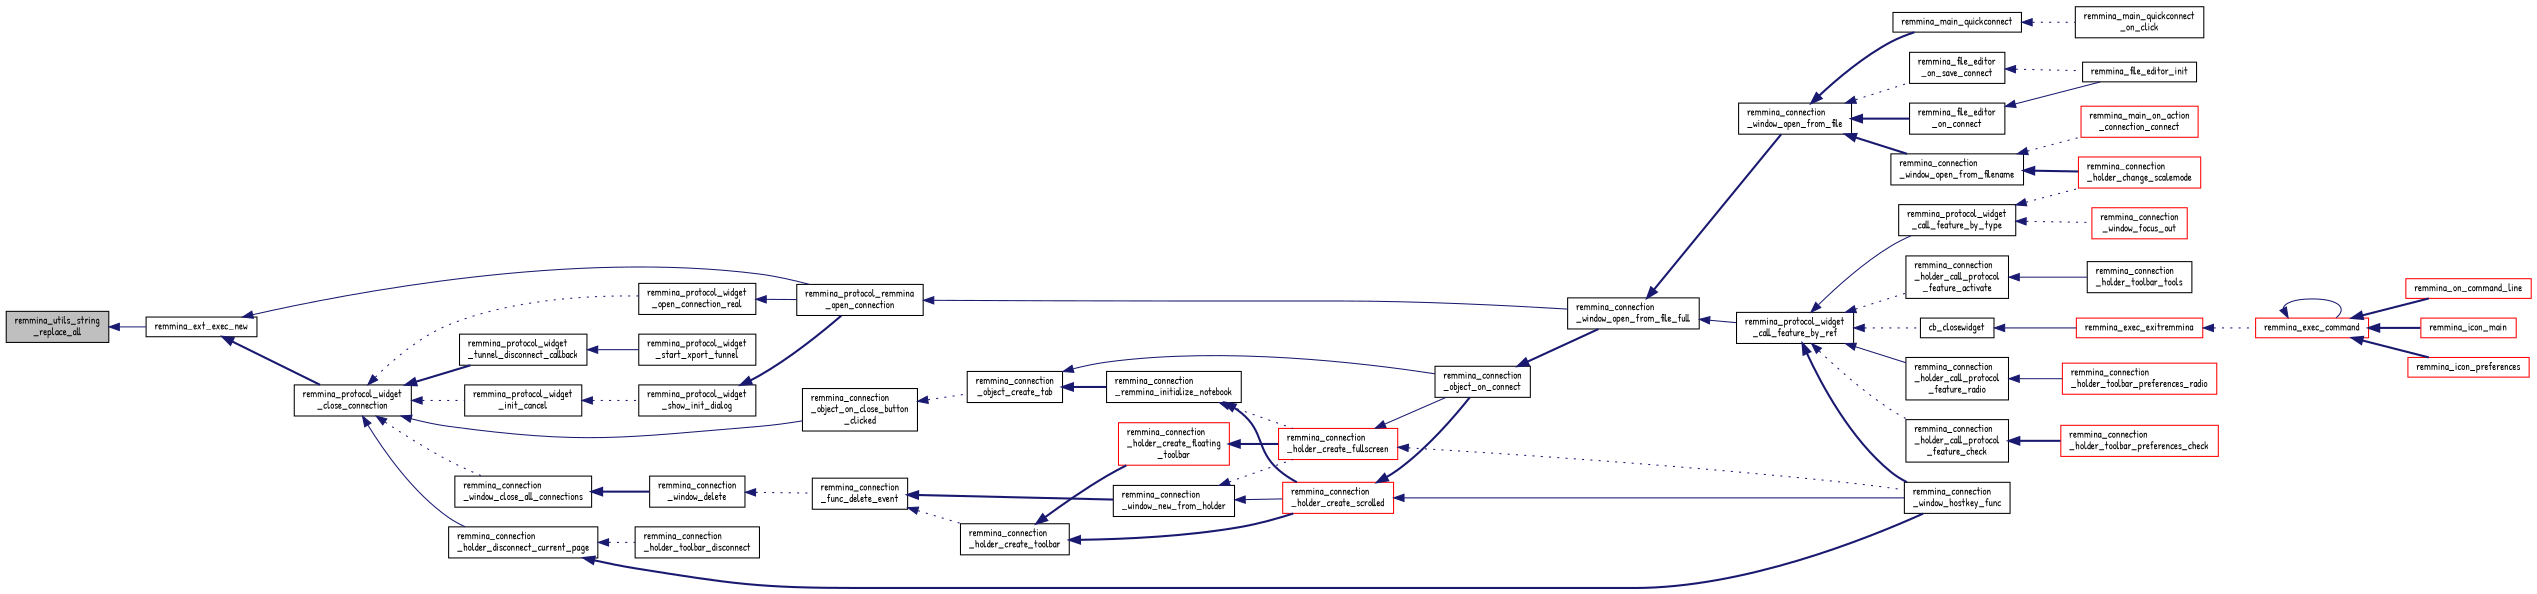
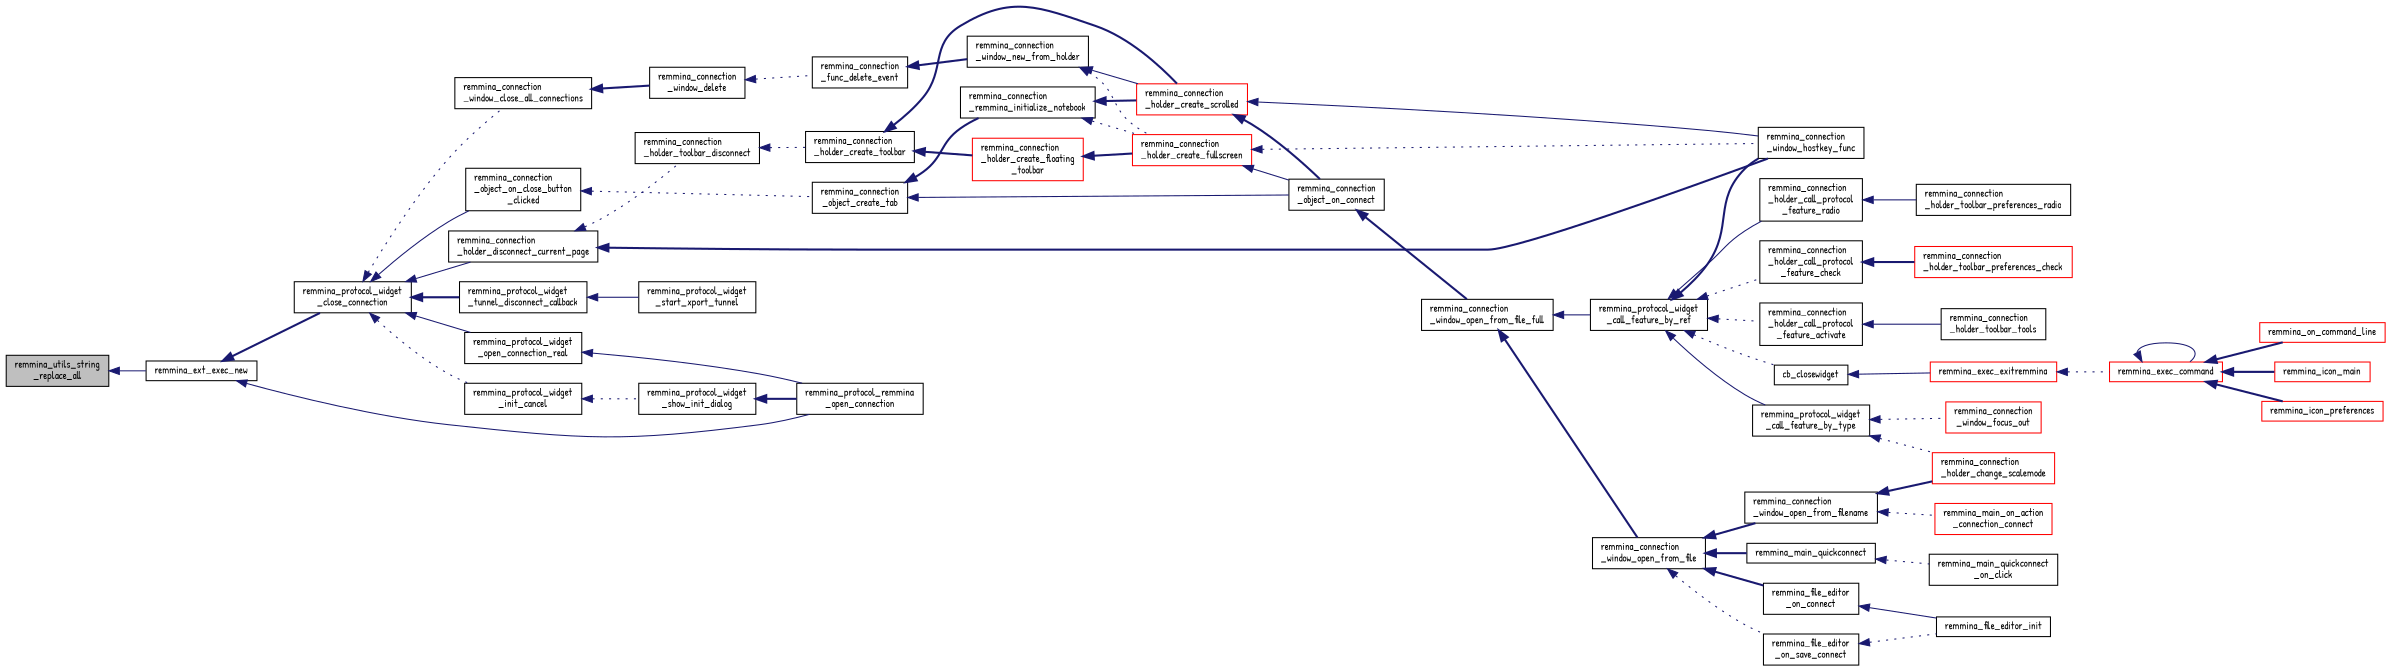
edge "remmina_connection _window_open_from_file_full" -> "remmina_protocol_remmina _open_connection": removed
edge "remmina_protocol_widget _open_connection_real" -> "remmina_protocol_widget _close_connection": style dotted -> solid
node "remmina_connection _holder_toolbar_preferences_radio": color red -> black
edge "remmina_connection _holder_create_toolbar" -> "remmina_connection _func_delete_event": now "remmina_connection _holder_create_toolbar" -> "remmina_connection _holder_toolbar_disconnect"
